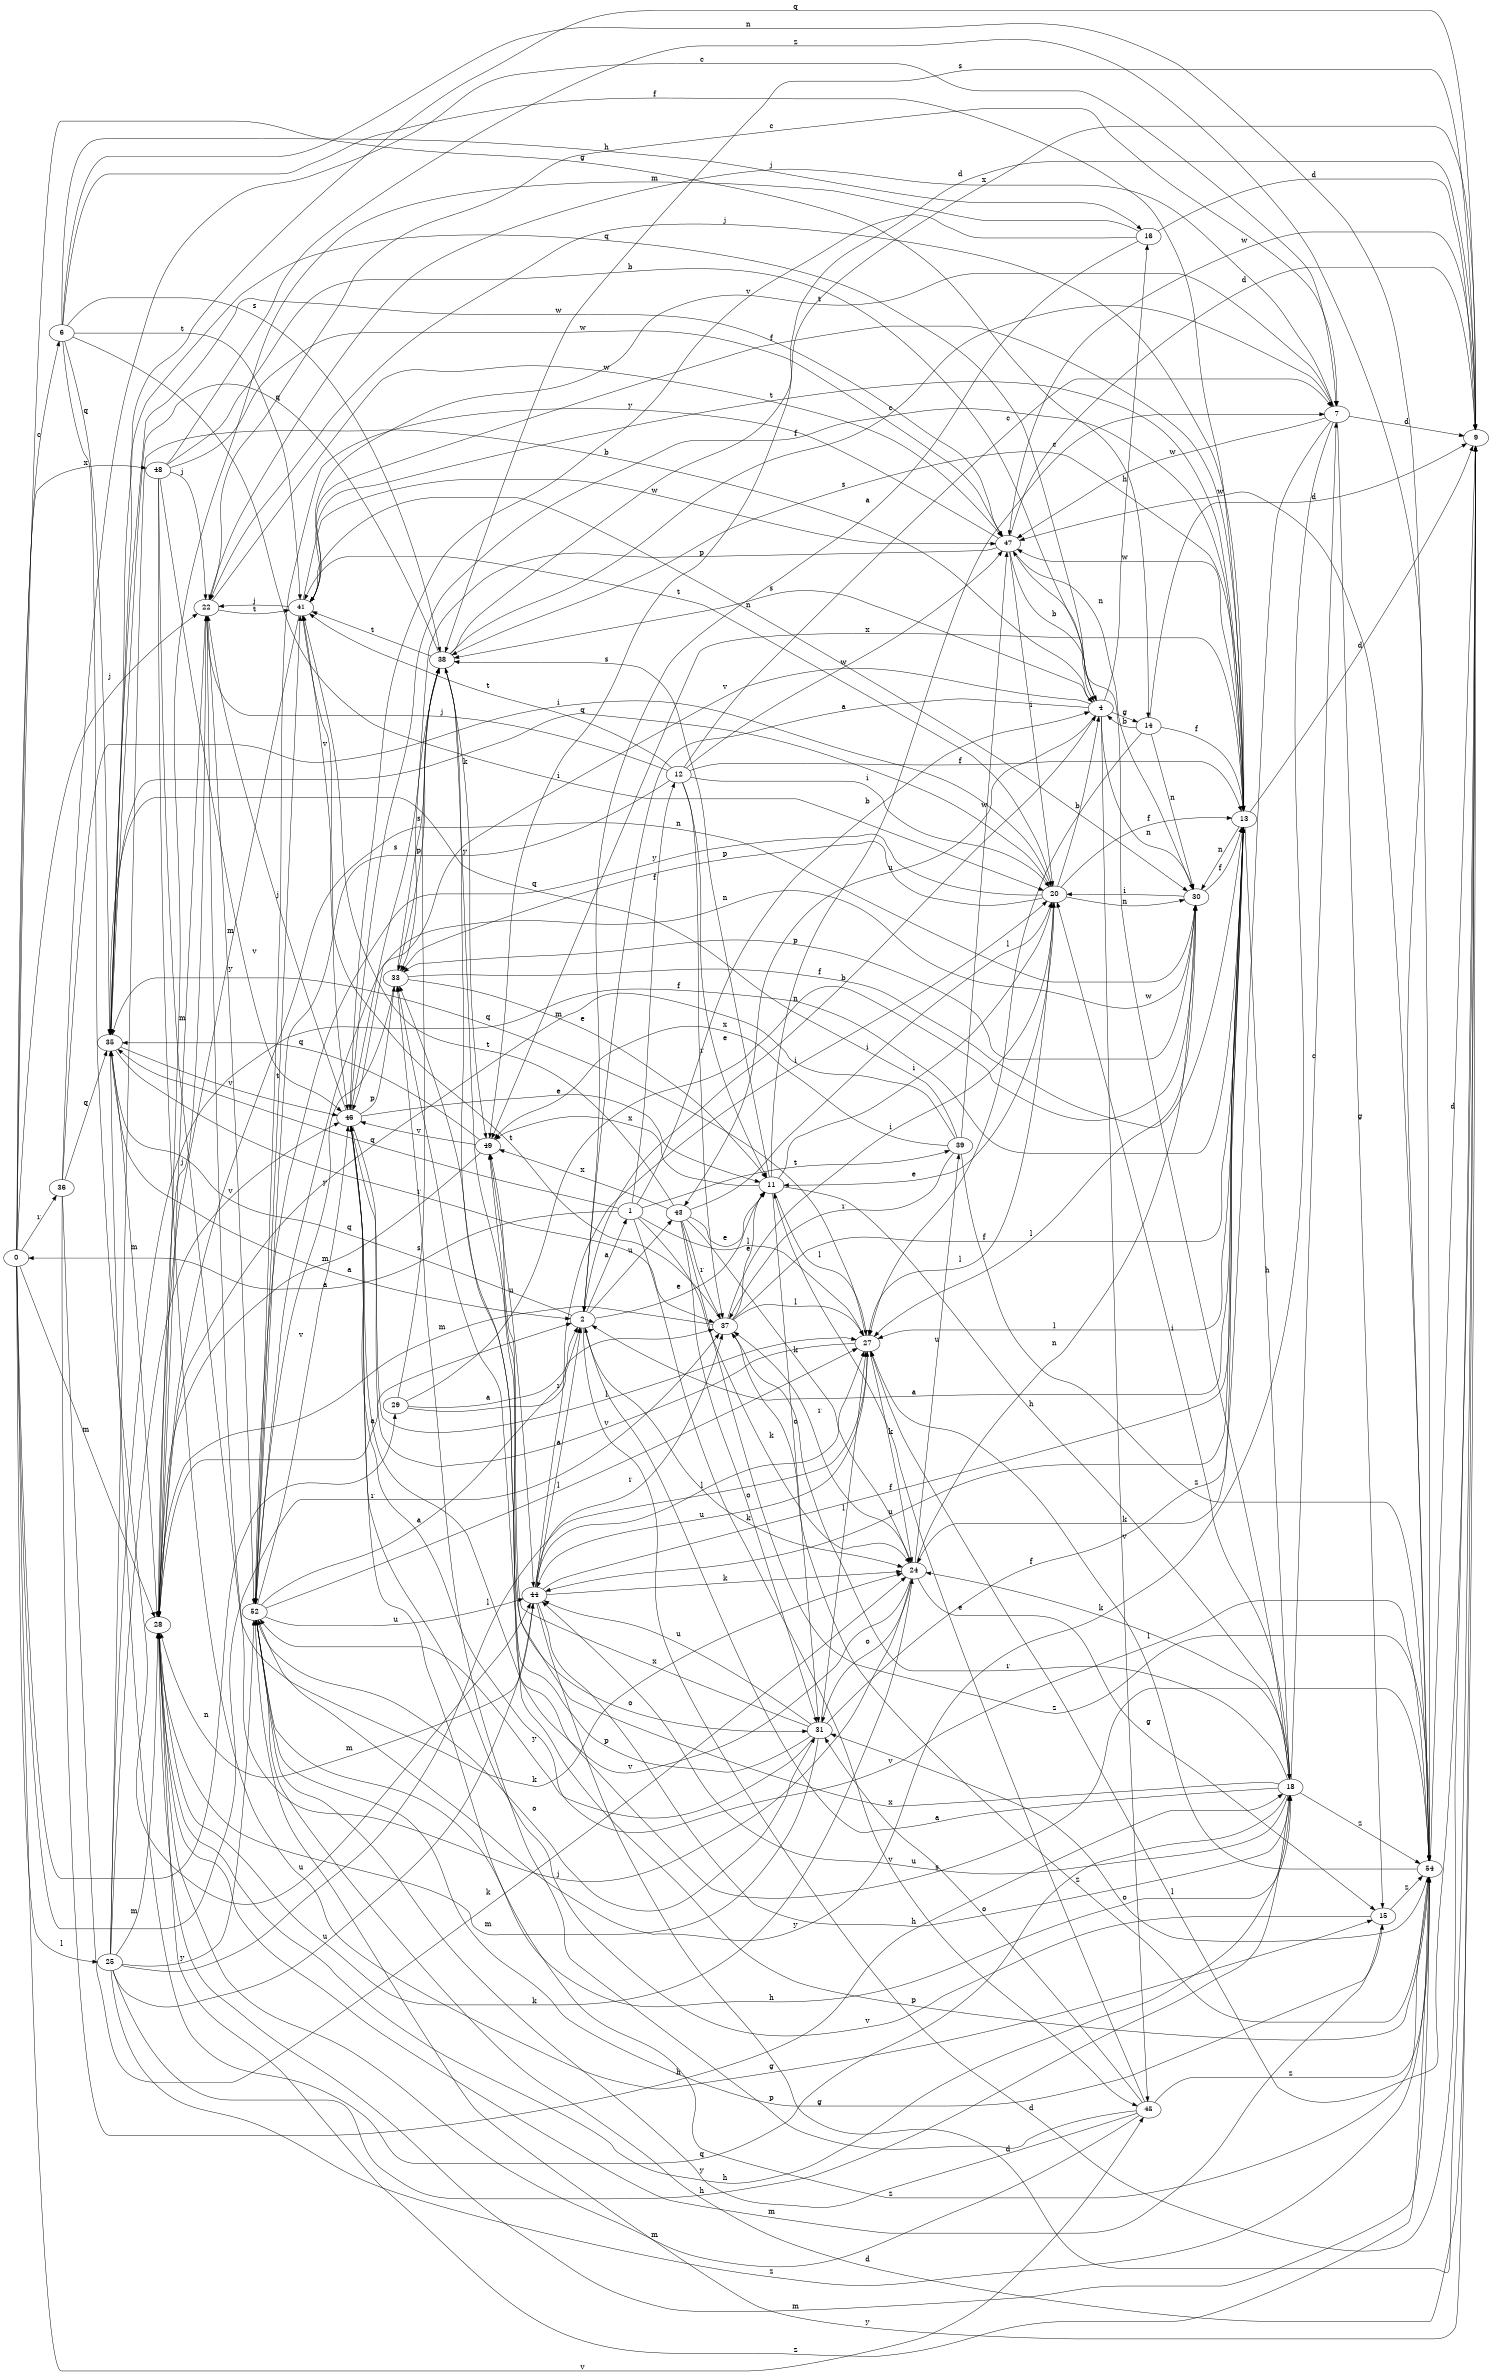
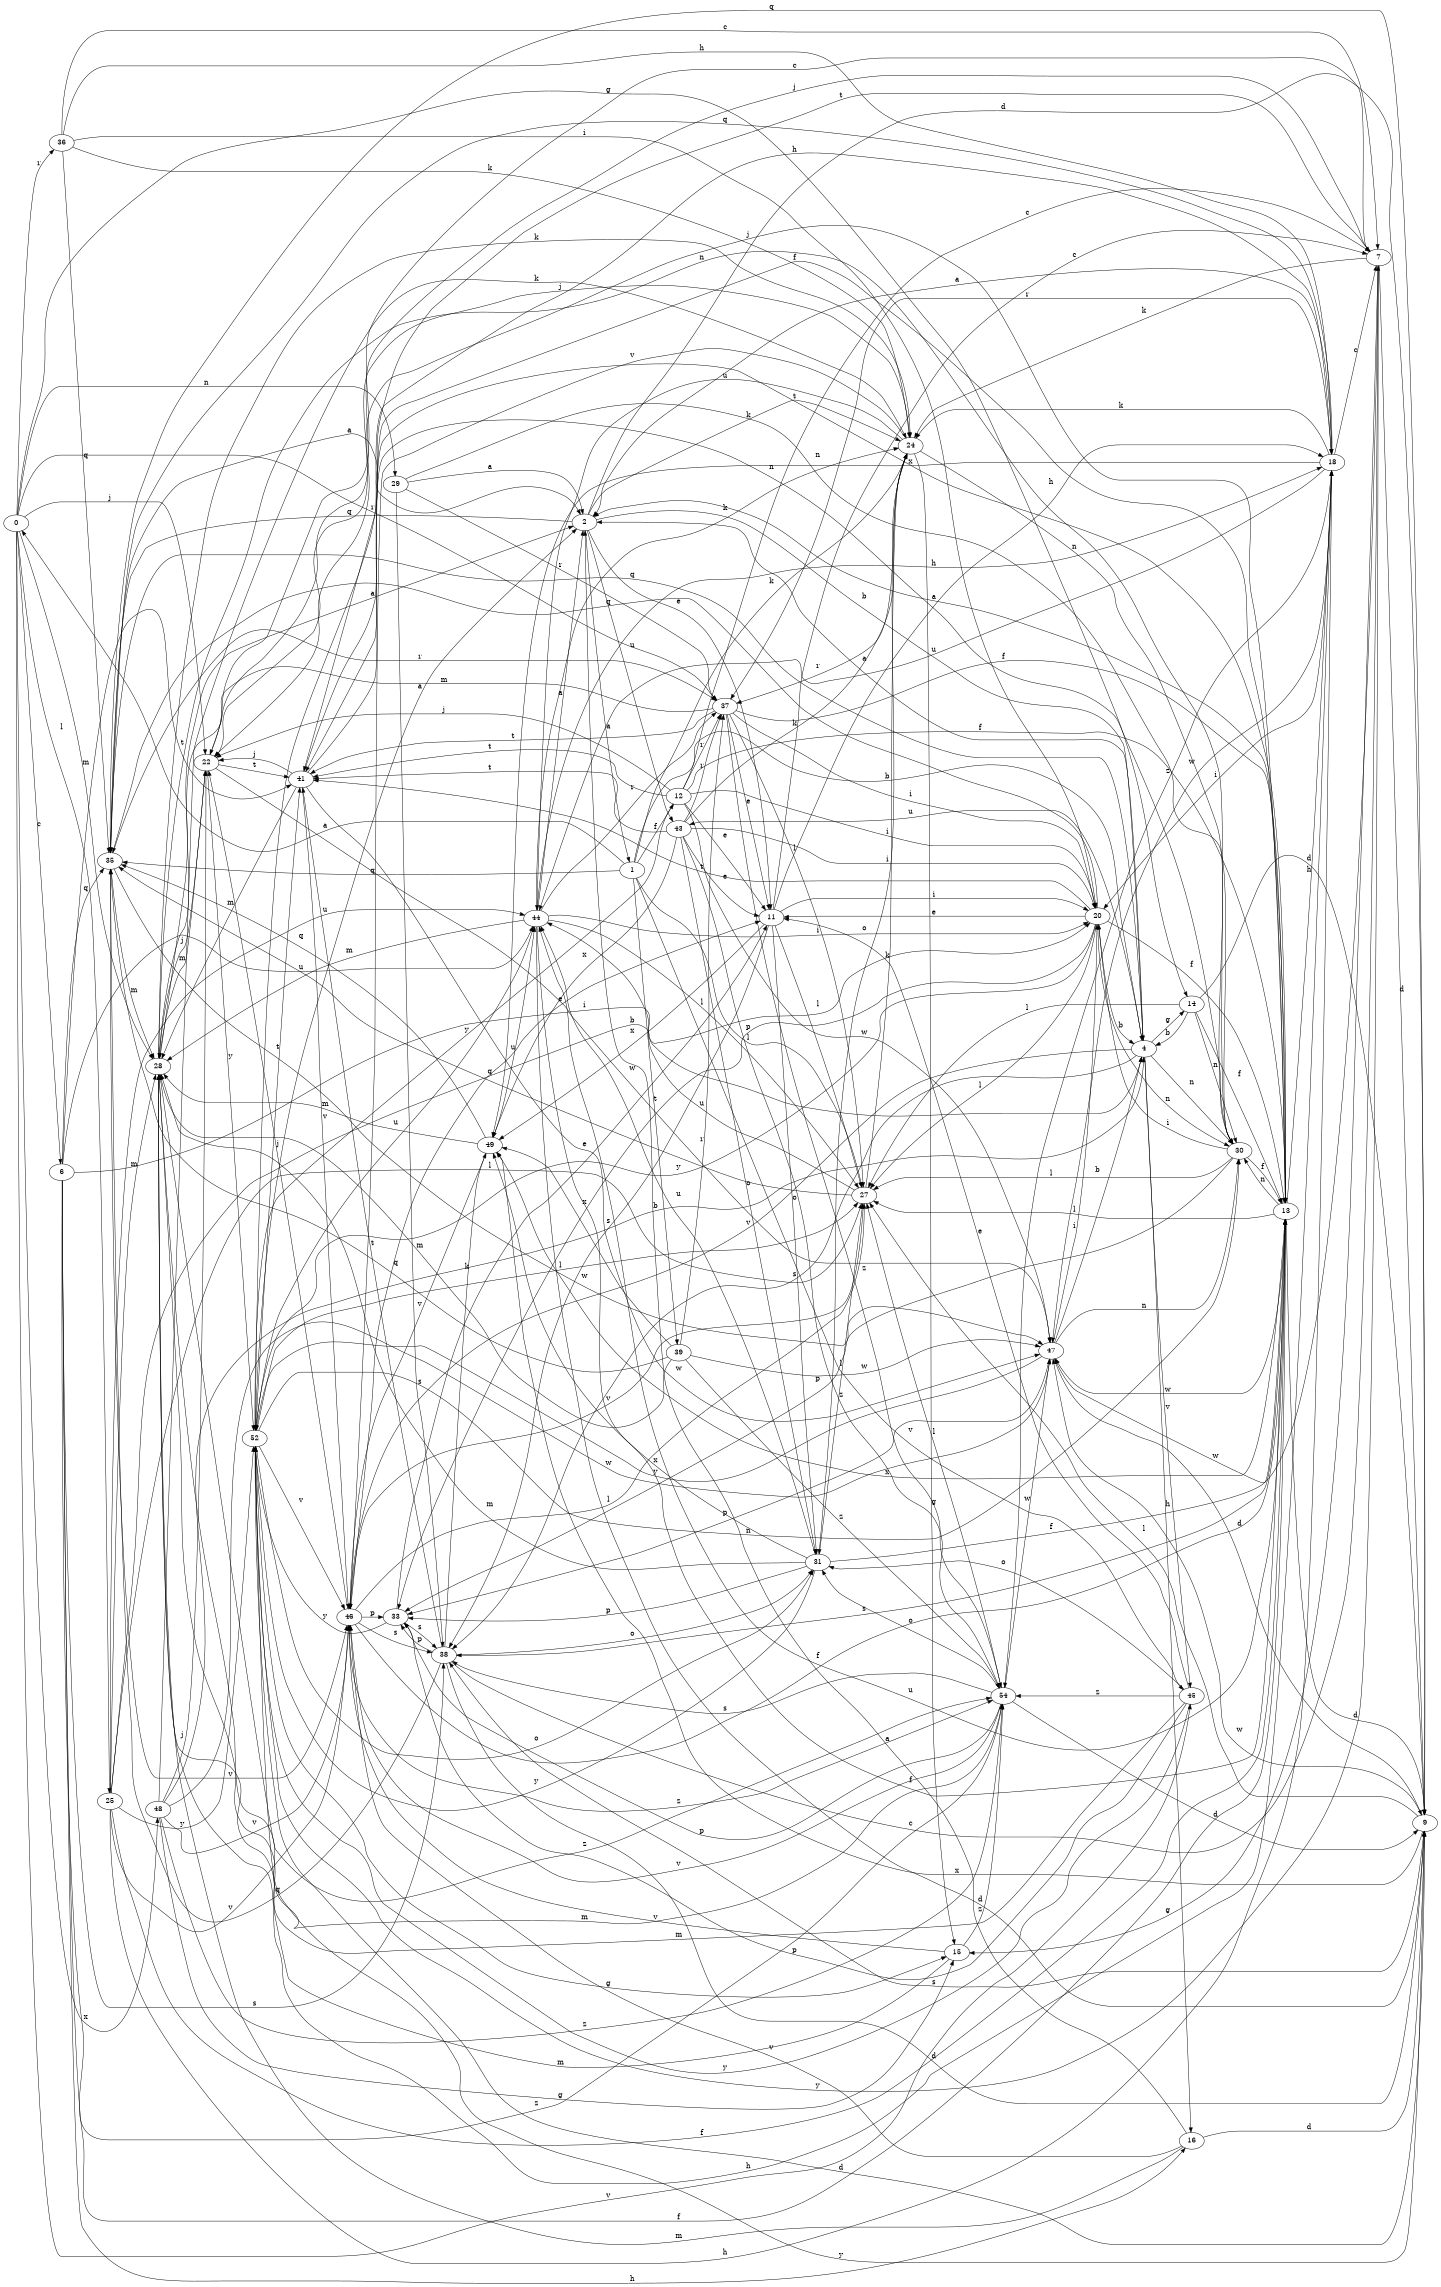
edge "6" -> "54": label "n" -> "z"
edge "33" -> "13": removed, label "f"
edge "24" -> "39": now "24" -> "44"
edge "25" -> "54": removed, label "z"
